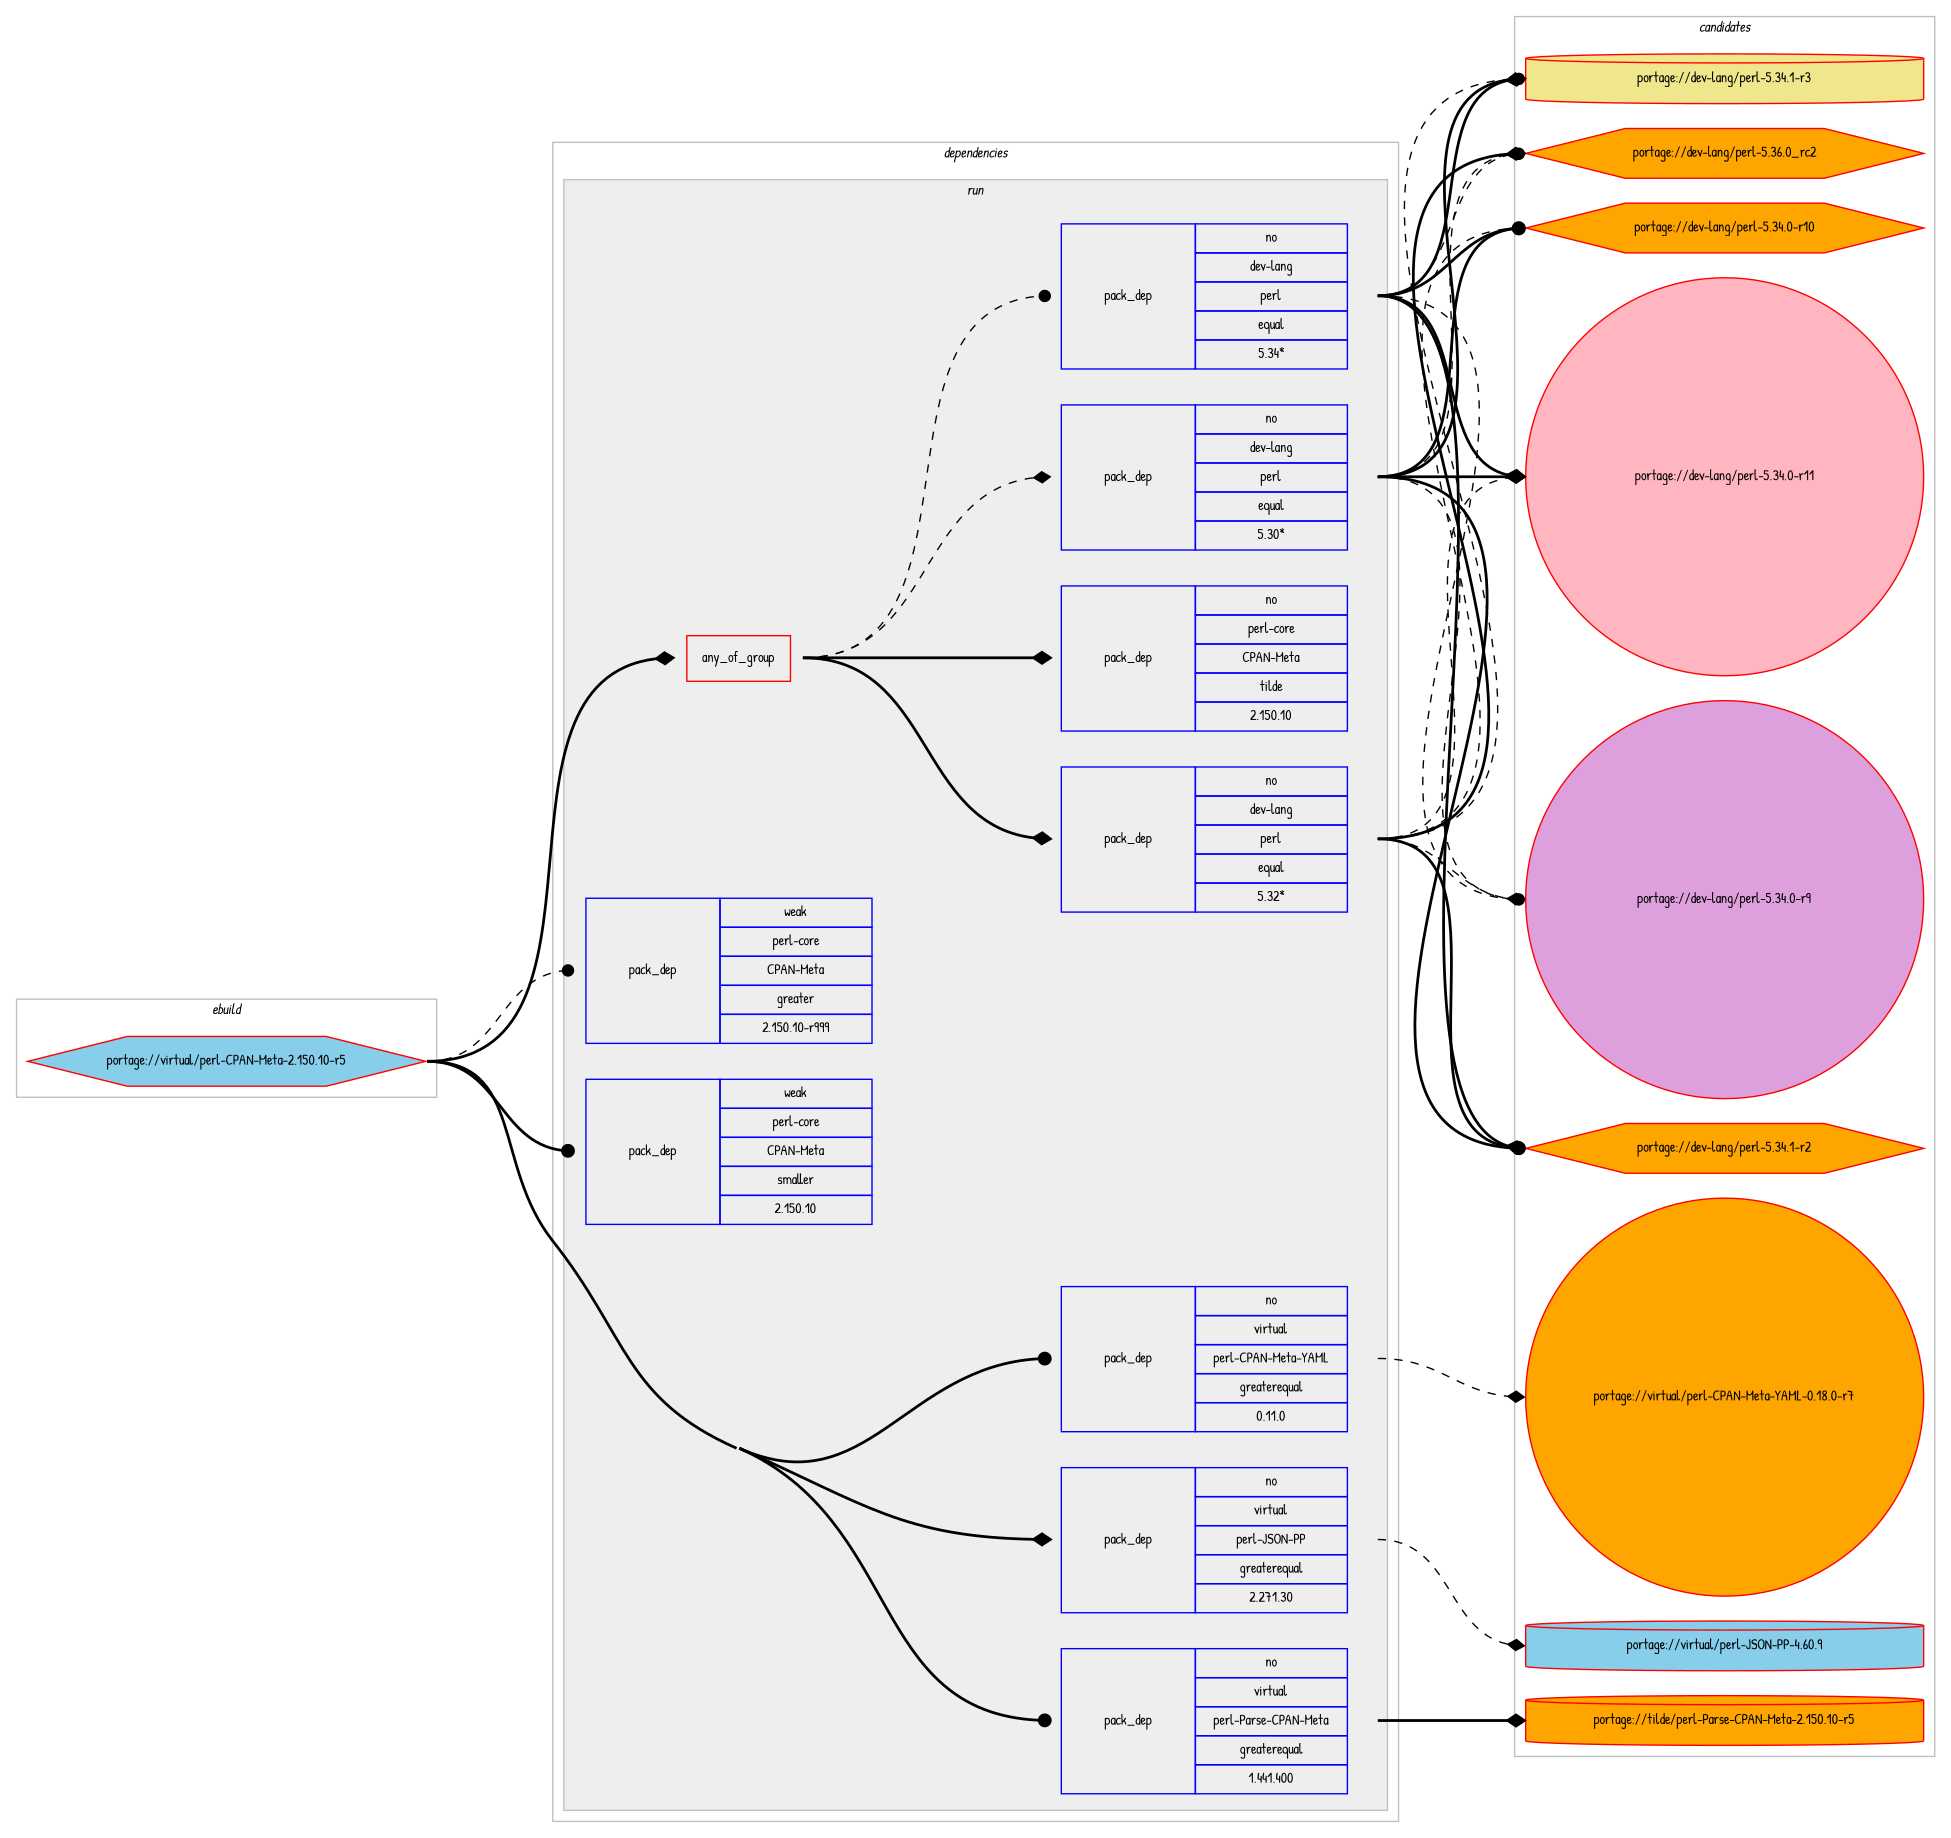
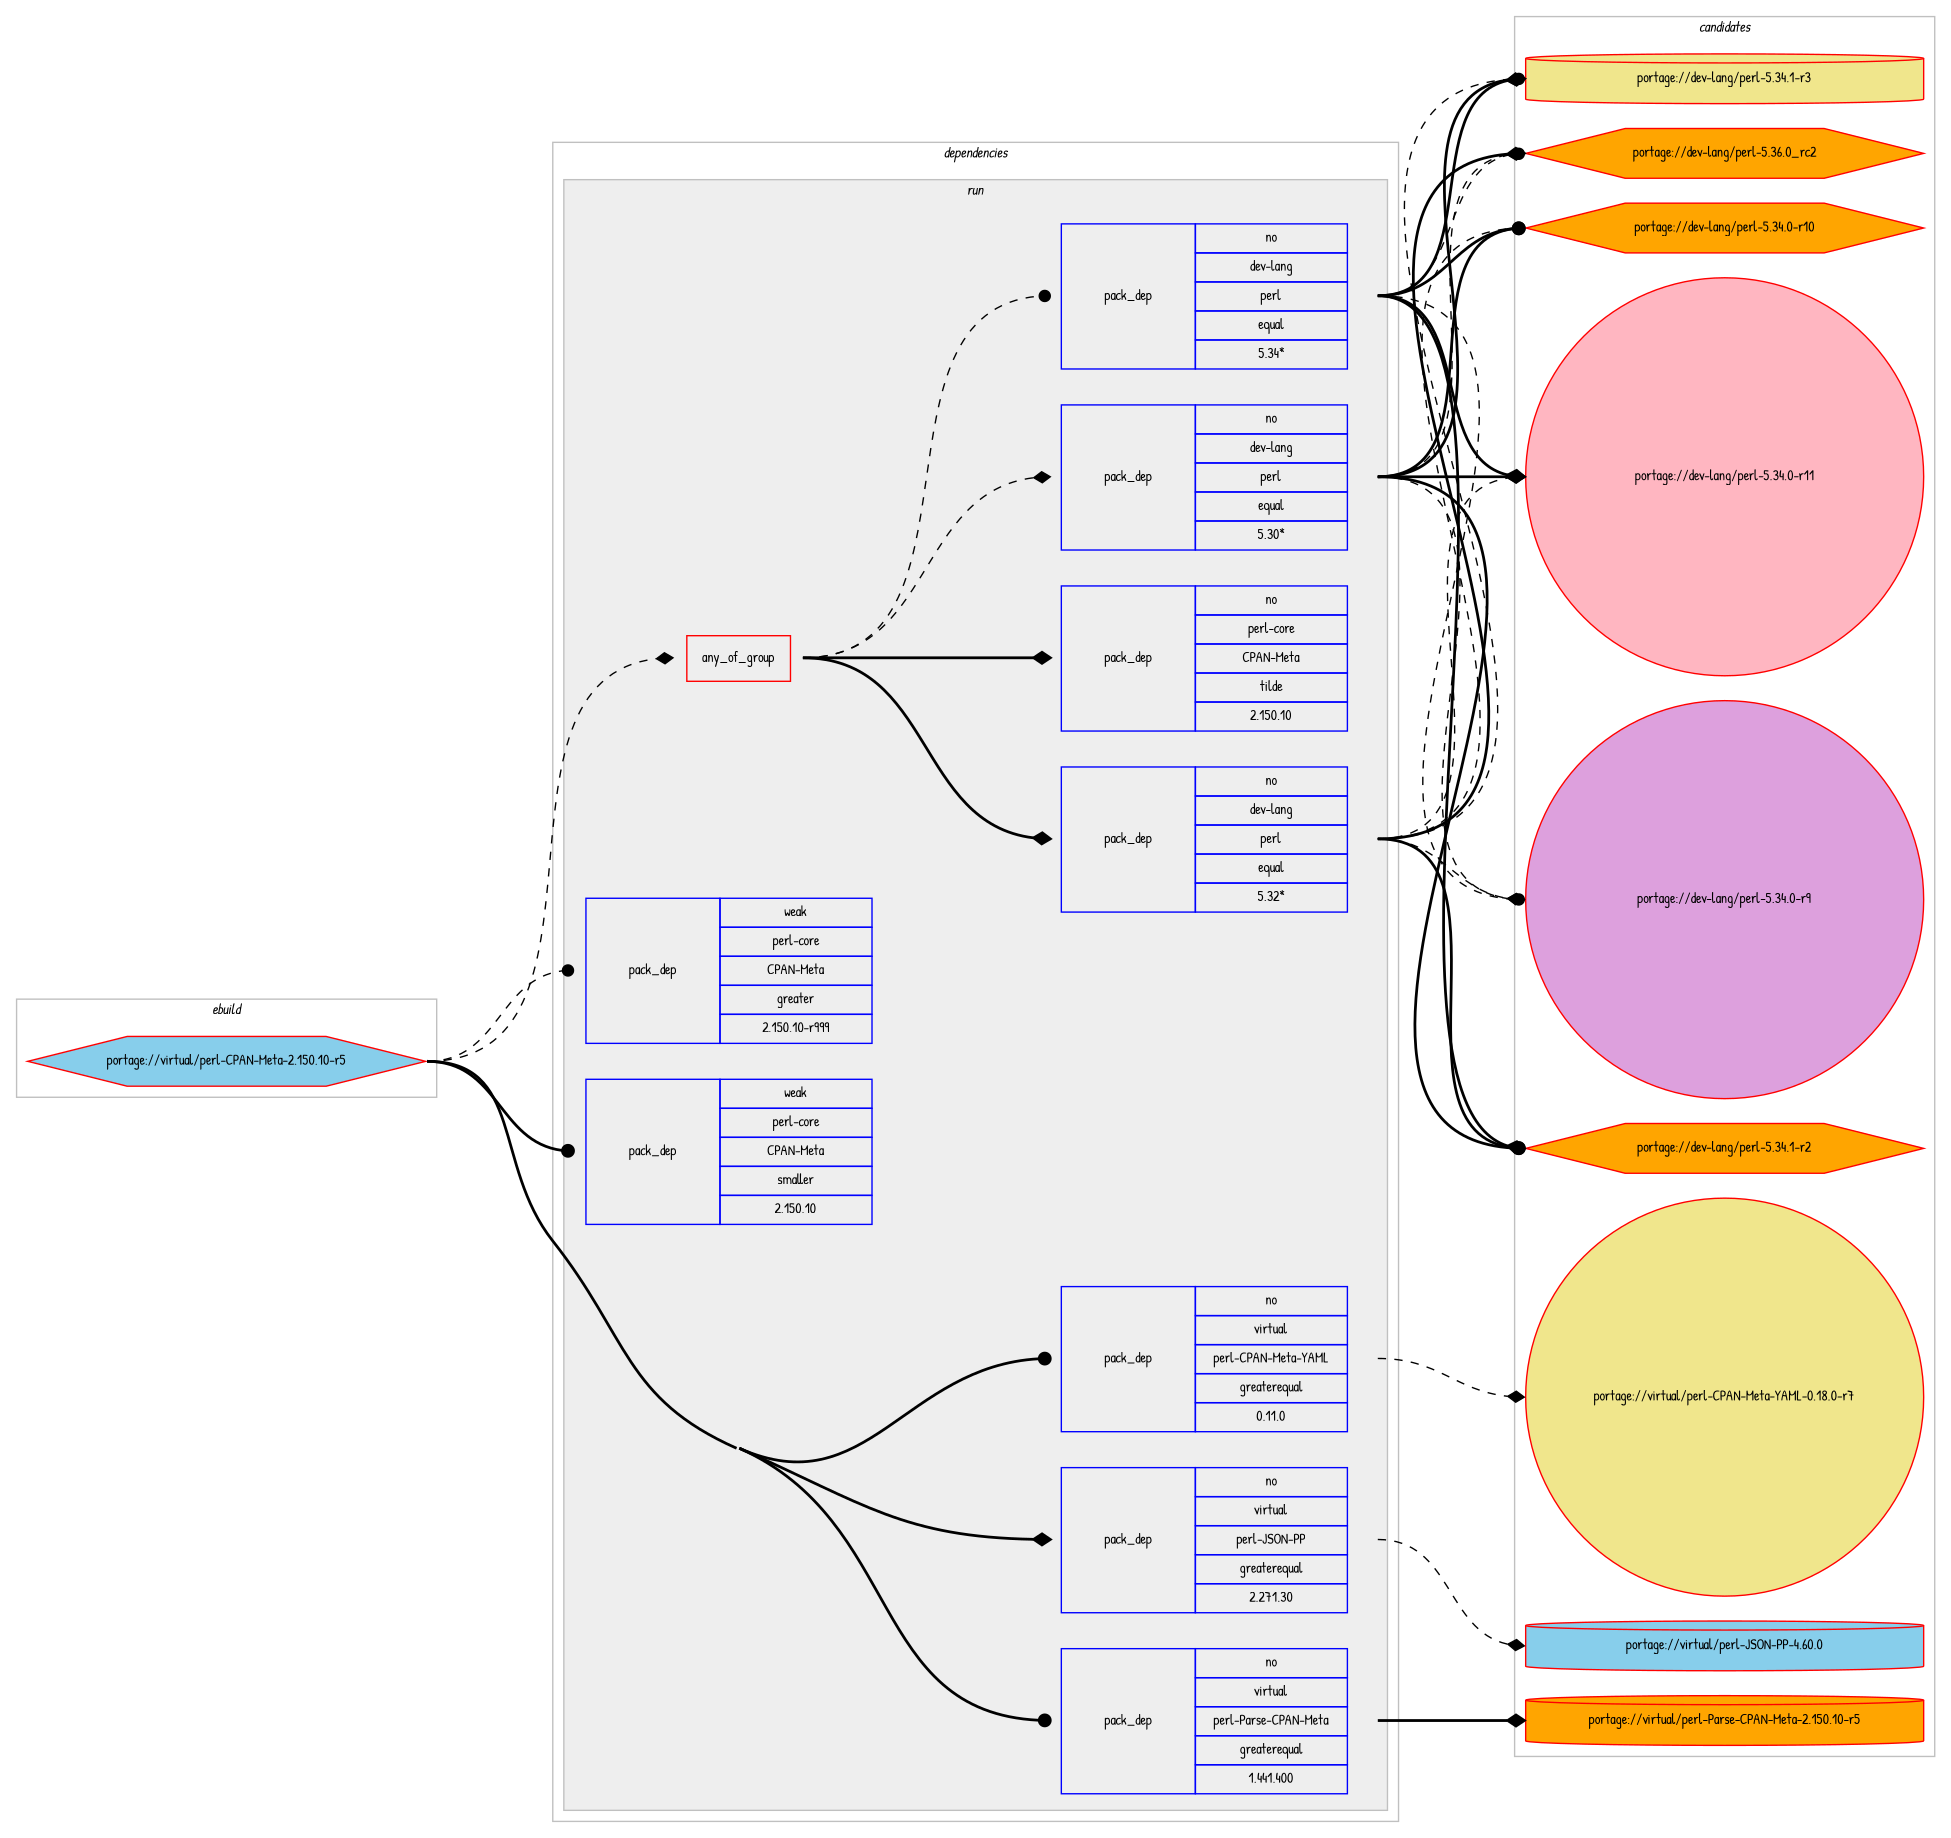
edge "portage://virtual/perl-CPAN-Meta-2.150.10-r5" -> "any_of_group": style bold -> dashed
node "portage://virtual/perl-CPAN-Meta-YAML-0.18.0-r7": fillcolor orange -> khaki
node "portage://virtual/perl-JSON-PP-4.60.9": label "portage://virtual/perl-JSON-PP-4.60.9" -> "portage://virtual/perl-JSON-PP-4.60.0"
node "portage://tilde/perl-Parse-CPAN-Meta-2.150.10-r5": label "portage://tilde/perl-Parse-CPAN-Meta-2.150.10-r5" -> "portage://virtual/perl-Parse-CPAN-Meta-2.150.10-r5"
